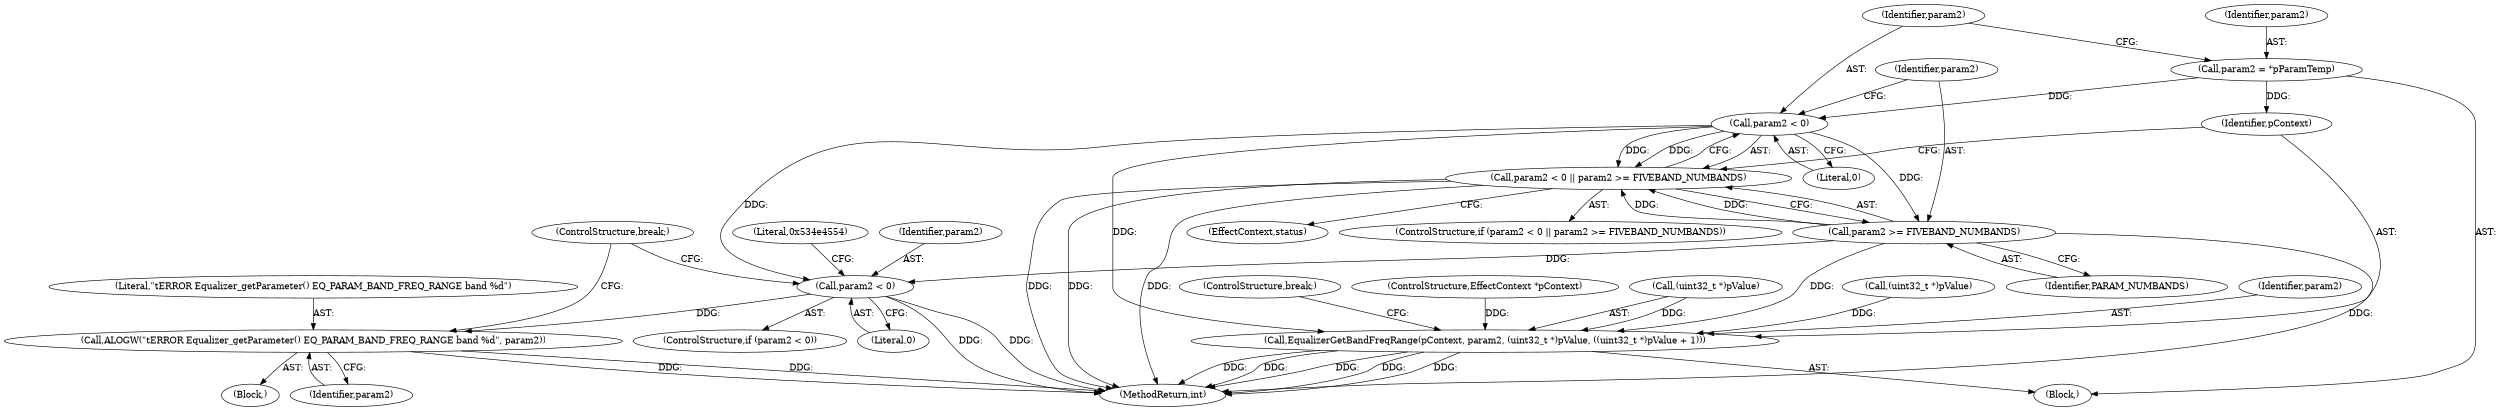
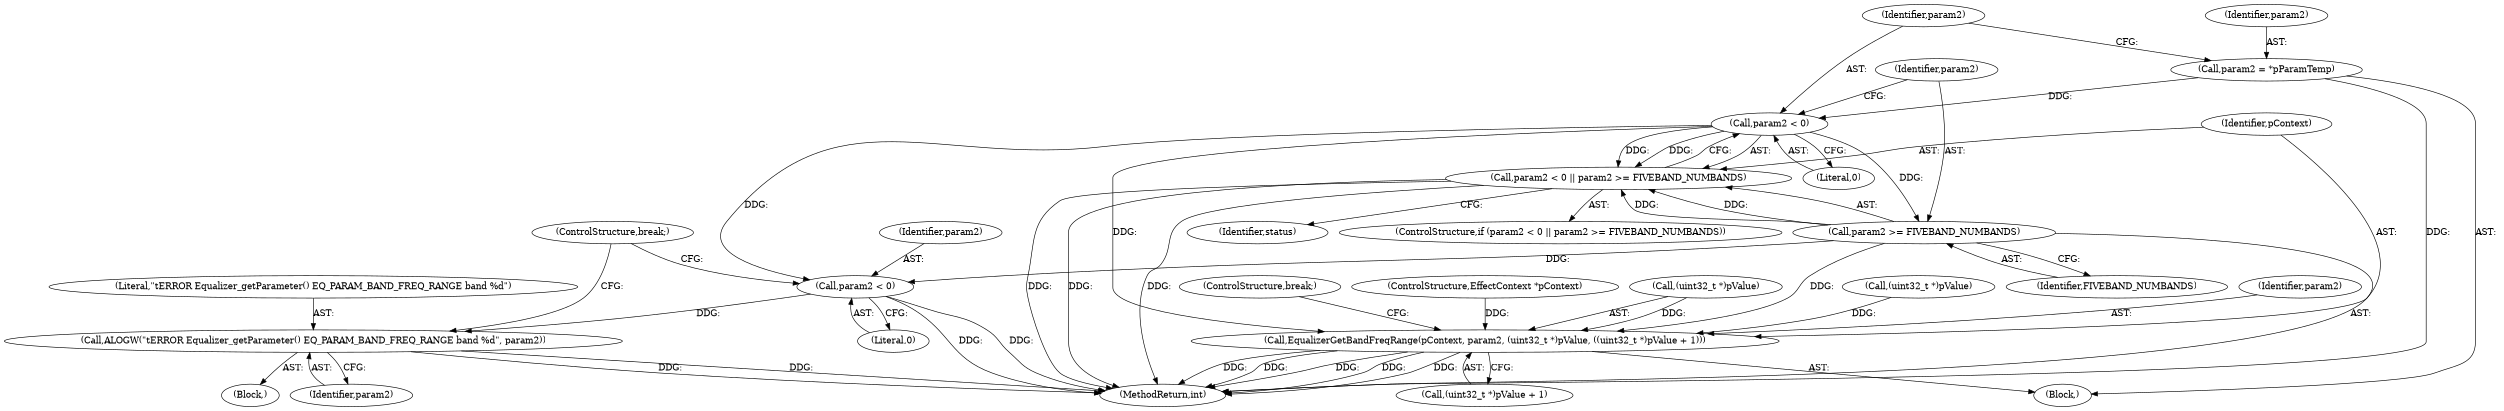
edge "(Call,param2 = *pParamTemp)" -> "(Identifier,pContext)": now "(Call,param2 = *pParamTemp)" -> "(MethodReturn,int)"
edge "(Identifier,pContext)" -> "(Call,param2 < 0 || param2 >= FIVEBAND_NUMBANDS)": label "CFG: " -> "AST: "
edge "(Call,param2 < 0 || param2 >= FIVEBAND_NUMBANDS)" -> "(Call,param2 >= FIVEBAND_NUMBANDS)": removed, label "CFG:"
node "(Literal,0x534e4554)": removed
node "(EffectContext,status)": label "(EffectContext,status)" -> "(Identifier,status)"
node "(Identifier,PARAM_NUMBANDS)": label "(Identifier,PARAM_NUMBANDS)" -> "(Identifier,FIVEBAND_NUMBANDS)"
edge "(Call,param2 >= FIVEBAND_NUMBANDS)" -> "(MethodReturn,int)": label "DDG: " -> "AST: "
node "(ControlStructure,if (param2 < 0))": removed
node "(Call,(uint32_t *)pValue + 1)": added
